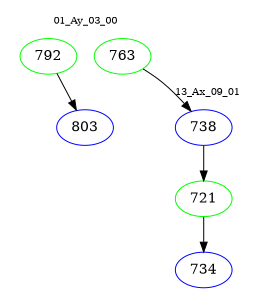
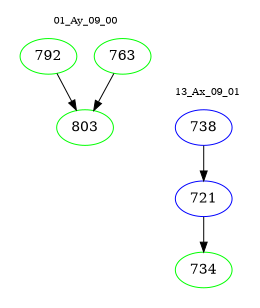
cluster "01_Ay_03_00": label "01_Ay_03_00" -> "01_Ay_09_00"
edge "763" -> "738": now "763" -> "803"
node "803": color blue -> green
node "721": color green -> blue
node "734": color blue -> green
